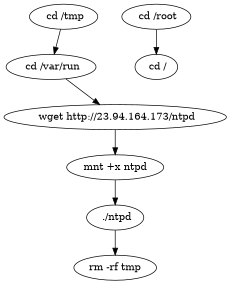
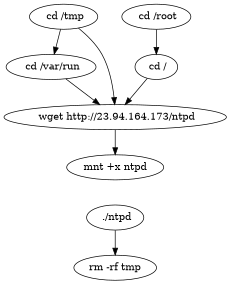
edge "cd /tmp" -> "wget http://23.94.164.173/ntpd": added
edge "cd /" -> "wget http://23.94.164.173/ntpd": added
edge "mnt +x ntpd" -> "./ntpd": removed
